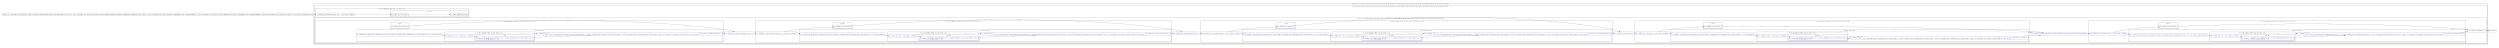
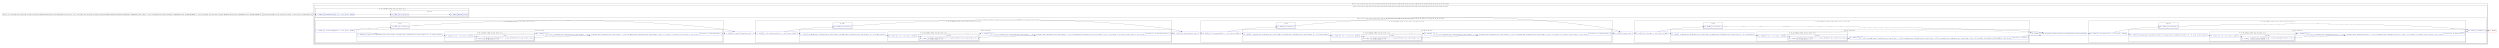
node "4: 0x0012": added
